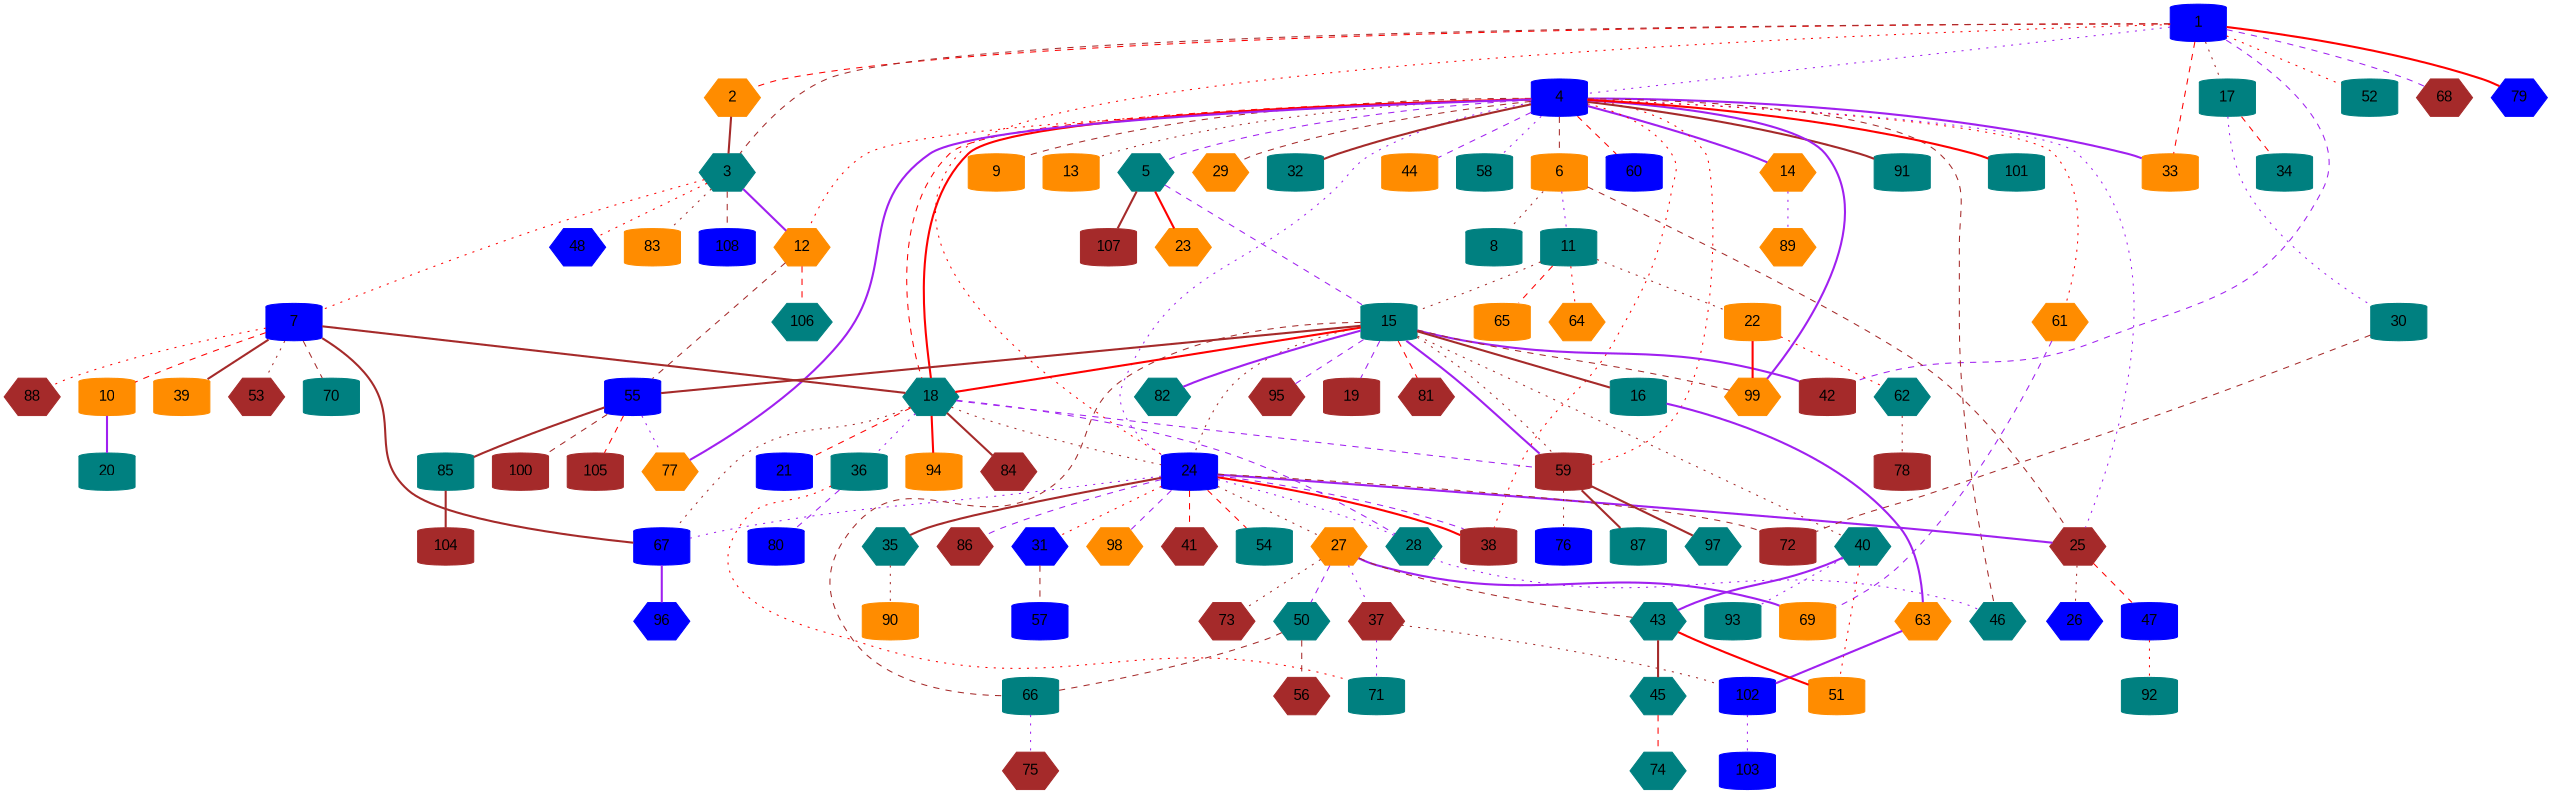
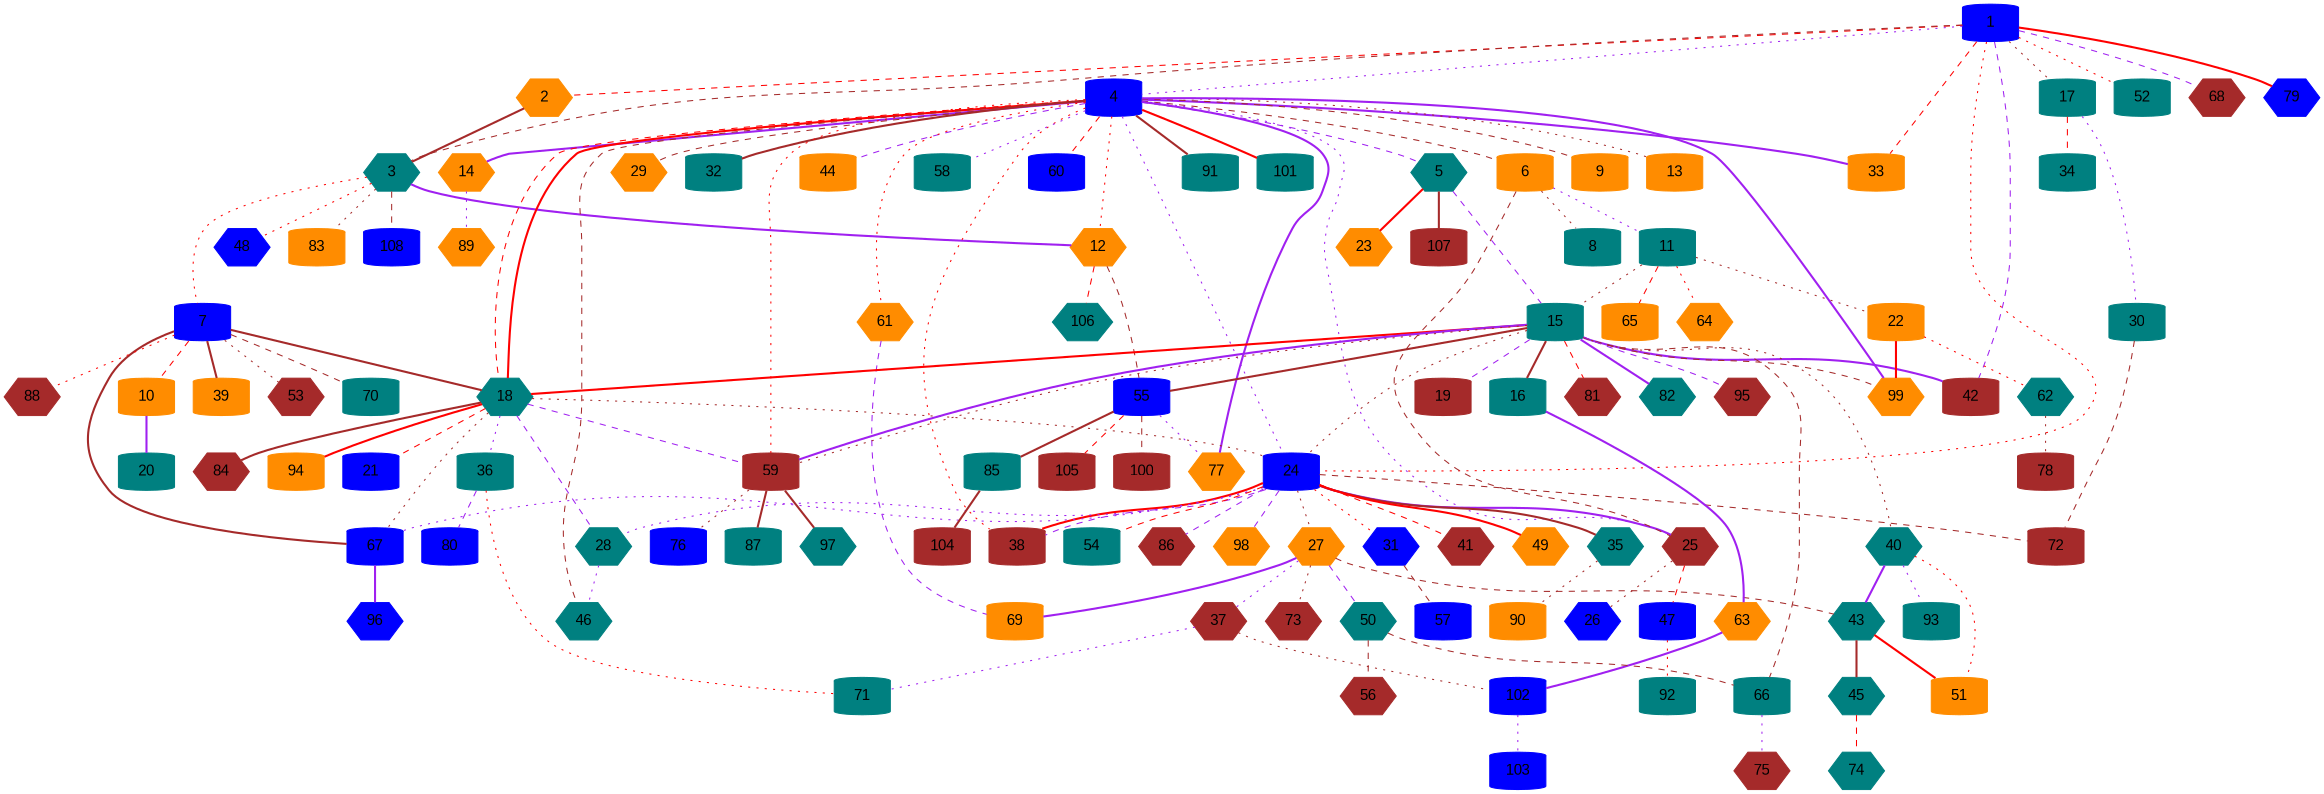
node "49": added
